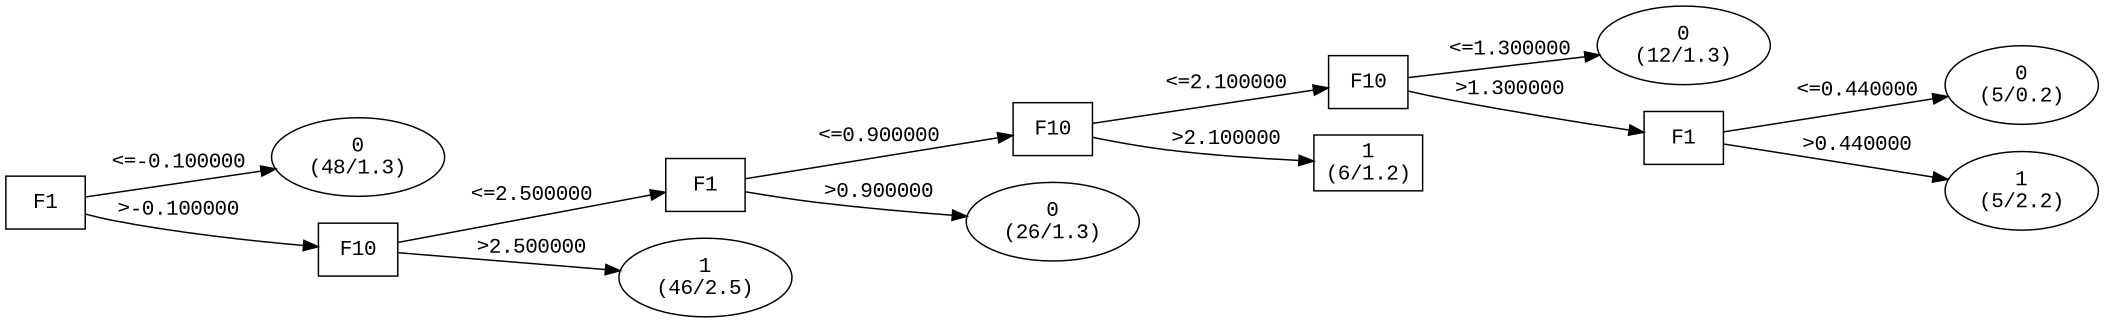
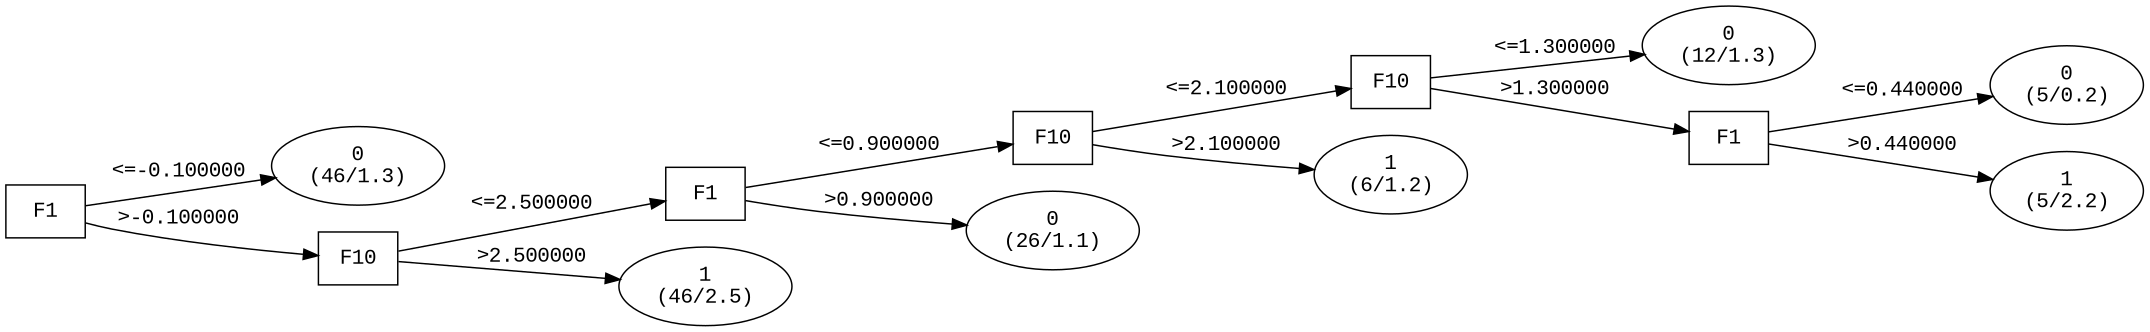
node "0 (48/1.3)": label "0 (48/1.3)" -> "0 (46/1.3)"
node "1 (6/1.2)": shape box -> ellipse
node "0 (26/1.3)": label "0 (26/1.3)" -> "0 (26/1.1)"
